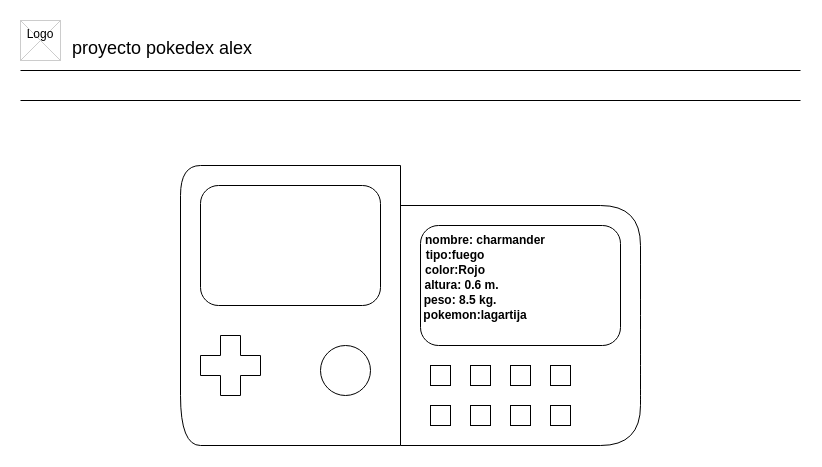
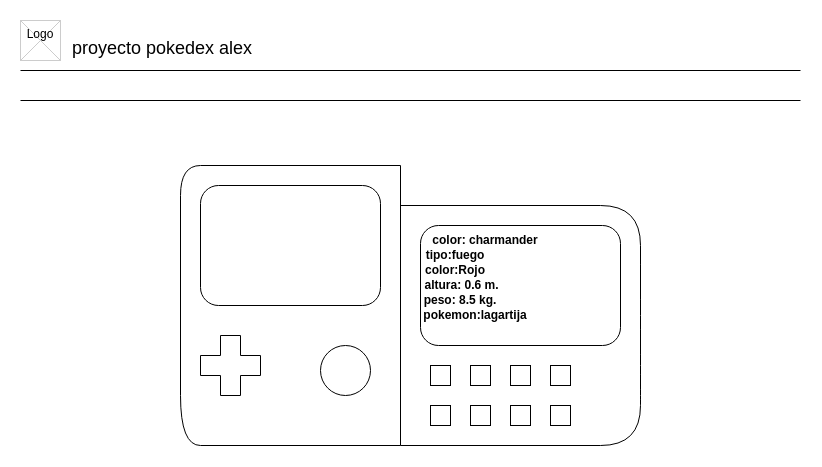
node "nombre: charmander": label "nombre: charmander" -> "color: charmander"
